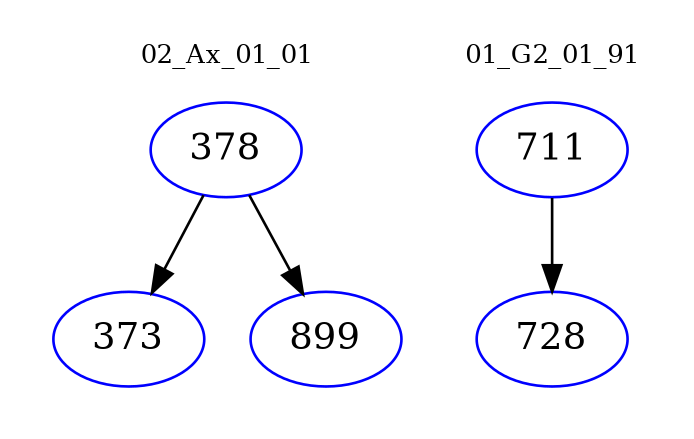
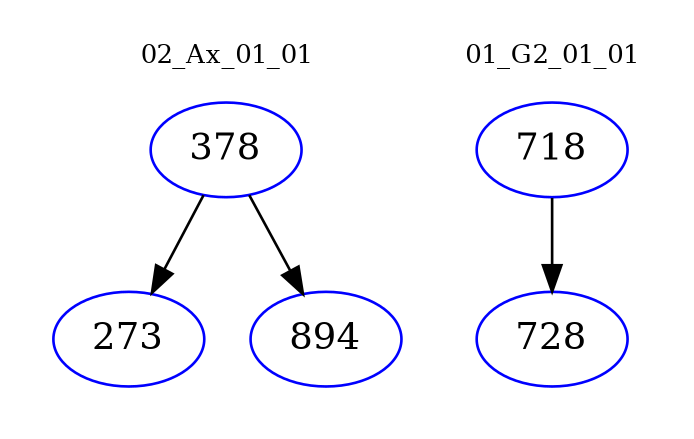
cluster "01_G2_01_91": label "01_G2_01_91" -> "01_G2_01_01"
node "711": label "711" -> "718"
node "373": label "373" -> "273"
node "899": label "899" -> "894"
